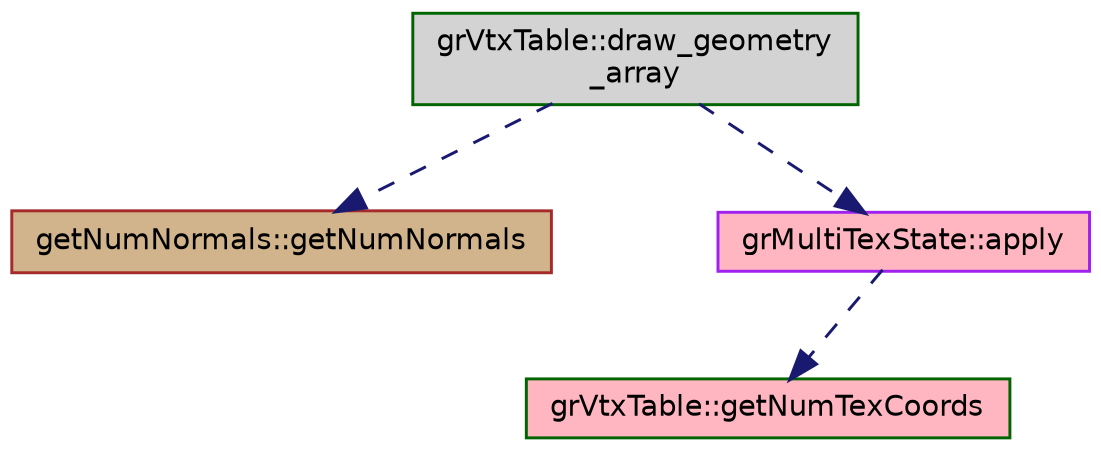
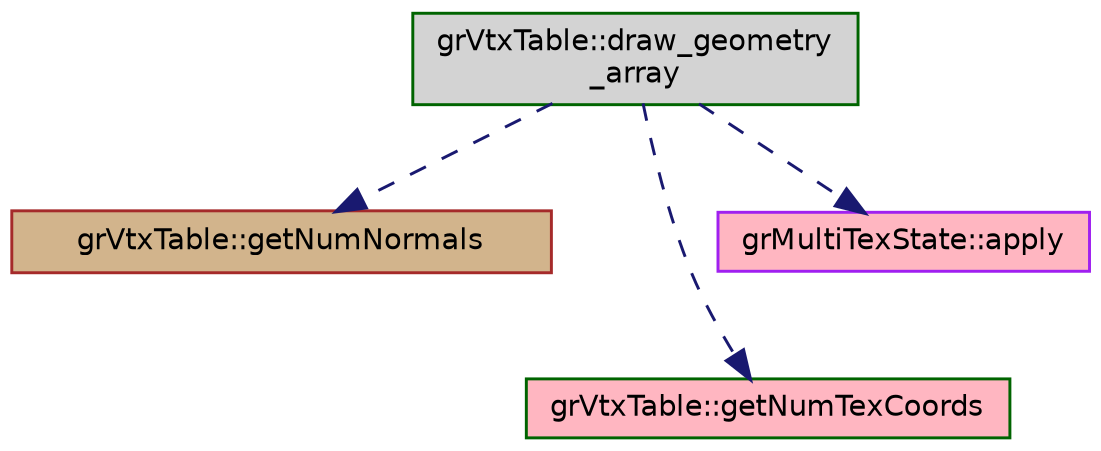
node "getNumNormals::getNumNormals": label "getNumNormals::getNumNormals" -> "grVtxTable::getNumNormals"
edge "grMultiTexState::apply" -> "grVtxTable::getNumTexCoords": now "grVtxTable::draw_geometry _array" -> "grVtxTable::getNumTexCoords"
